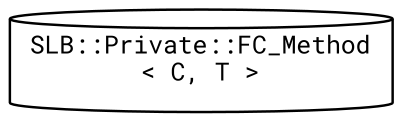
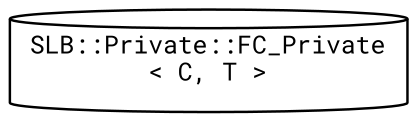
node "SLB::Private::FC_Method < C, T >": label "SLB::Private::FC_Method < C, T >" -> "SLB::Private::FC_Private < C, T >"
